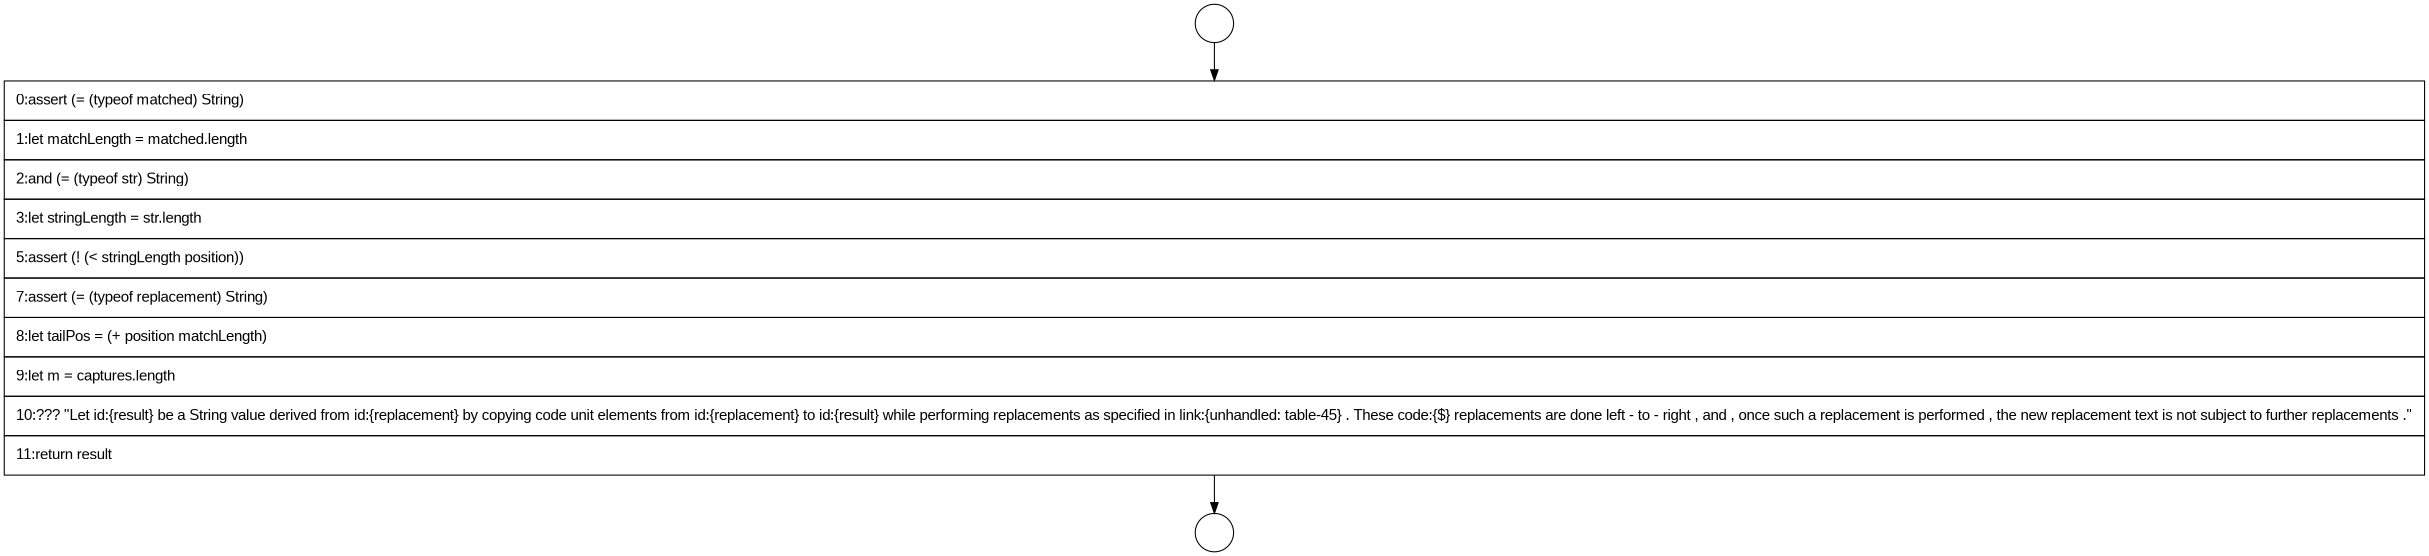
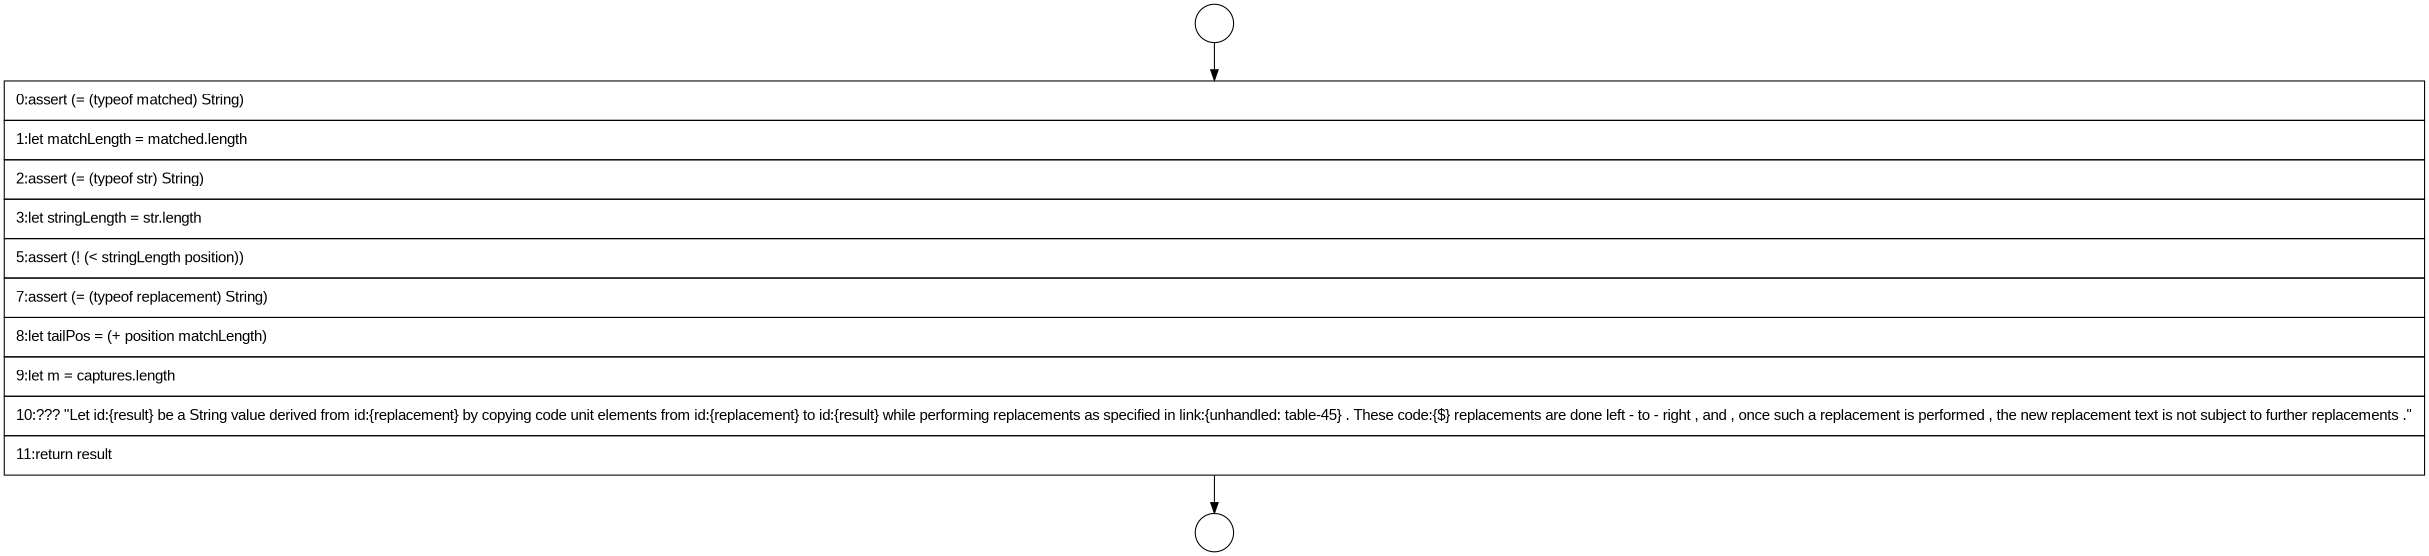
node "0:assert (= (typeof matched) String)": text "2:and (= (typeof str) String)" -> "2:assert (= (typeof str) String)"
